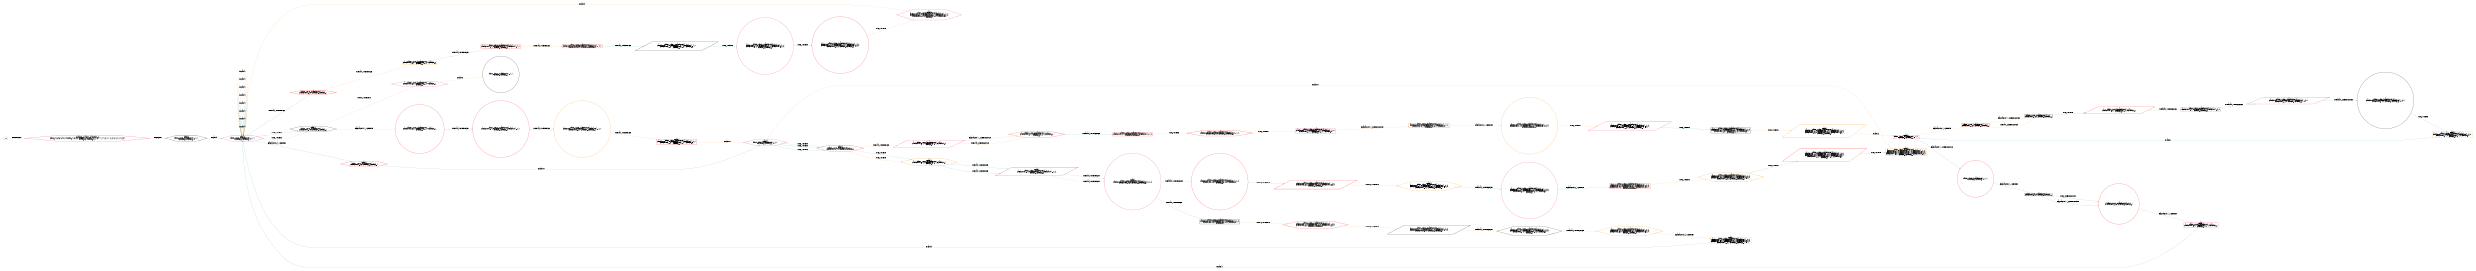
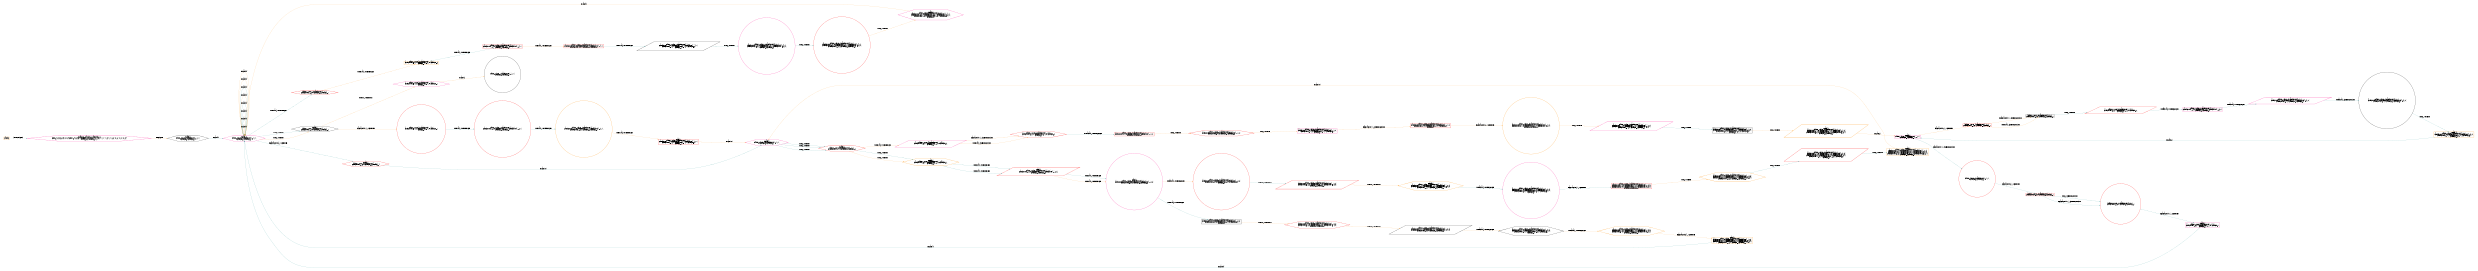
node "root": label "root" -> "spaceship"
